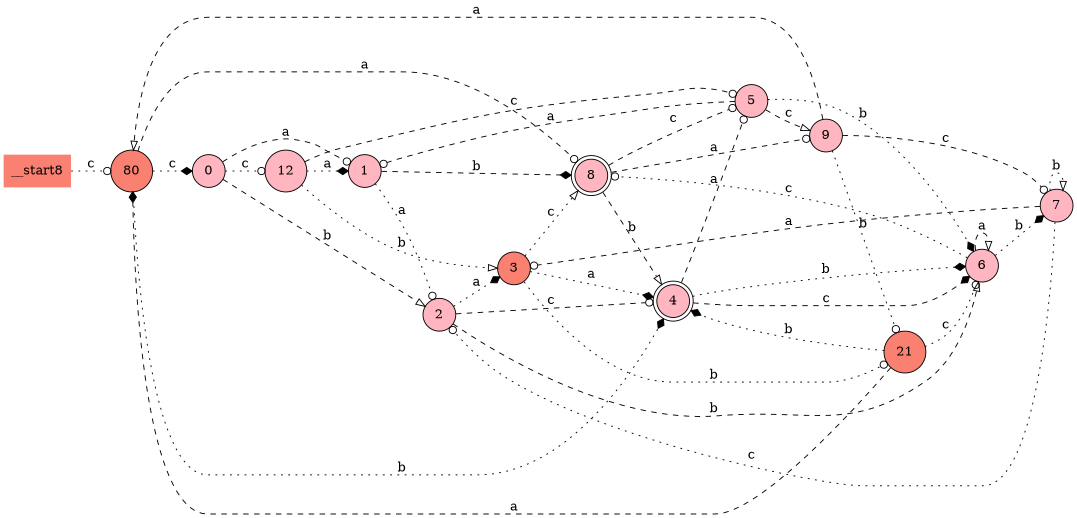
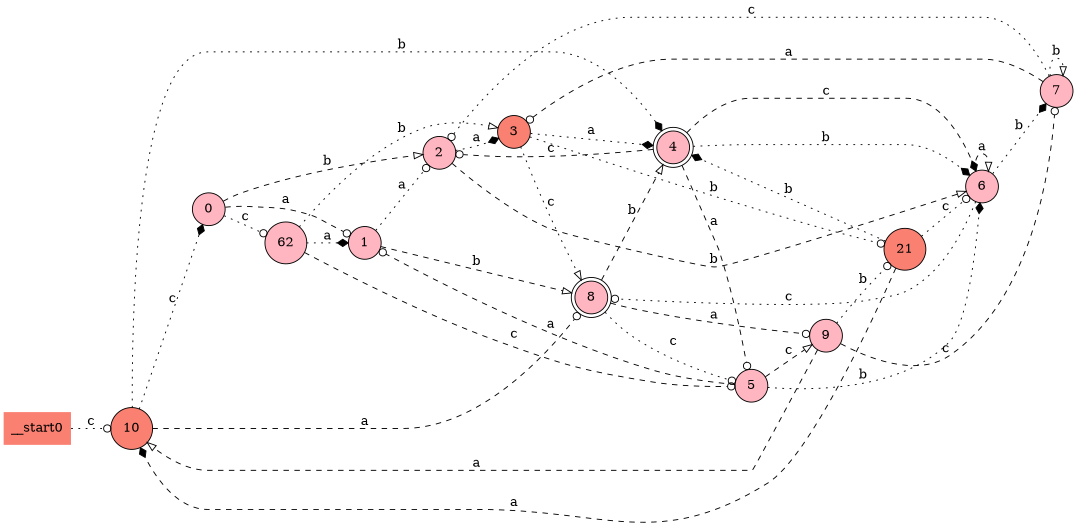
edge "8" -> "5": style dashed -> dotted
node "__start8": label "__start8" -> "__start0"
node "80": label "80" -> "10"
node "12": label "12" -> "62"
edge "1" -> "8": arrowhead diamond -> onormal
edge "2" -> "4": reversed
